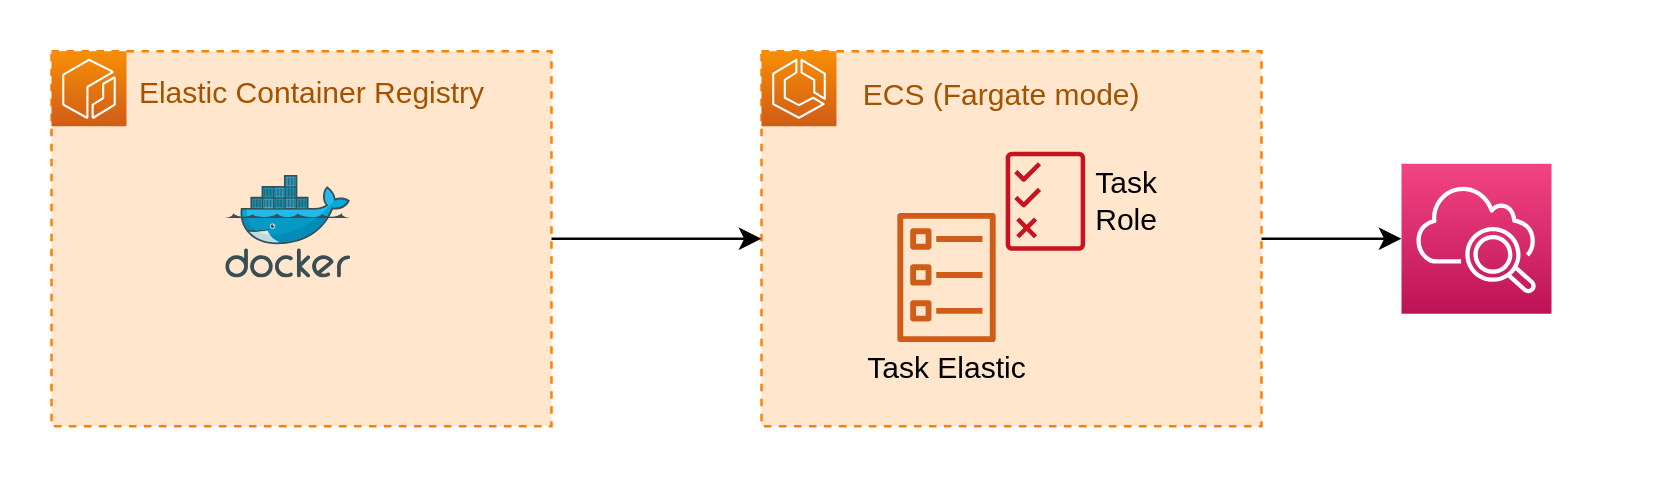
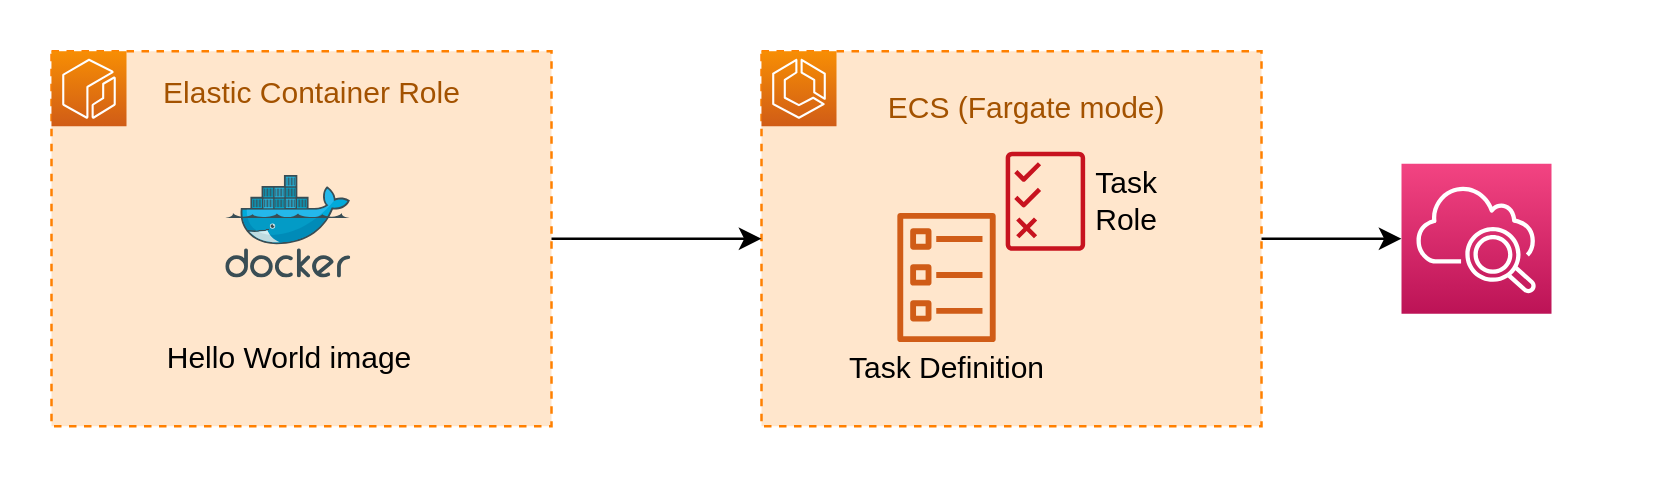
node "Elastic Container Registry": label "Elastic Container Registry" -> "Elastic Container Role"
node "ECS (Fargate mode)": moved (1021, 95) -> (1046, 108)
node "Hello World image": added
node "Task Elastic": label "Task Elastic" -> "Task Definition"
